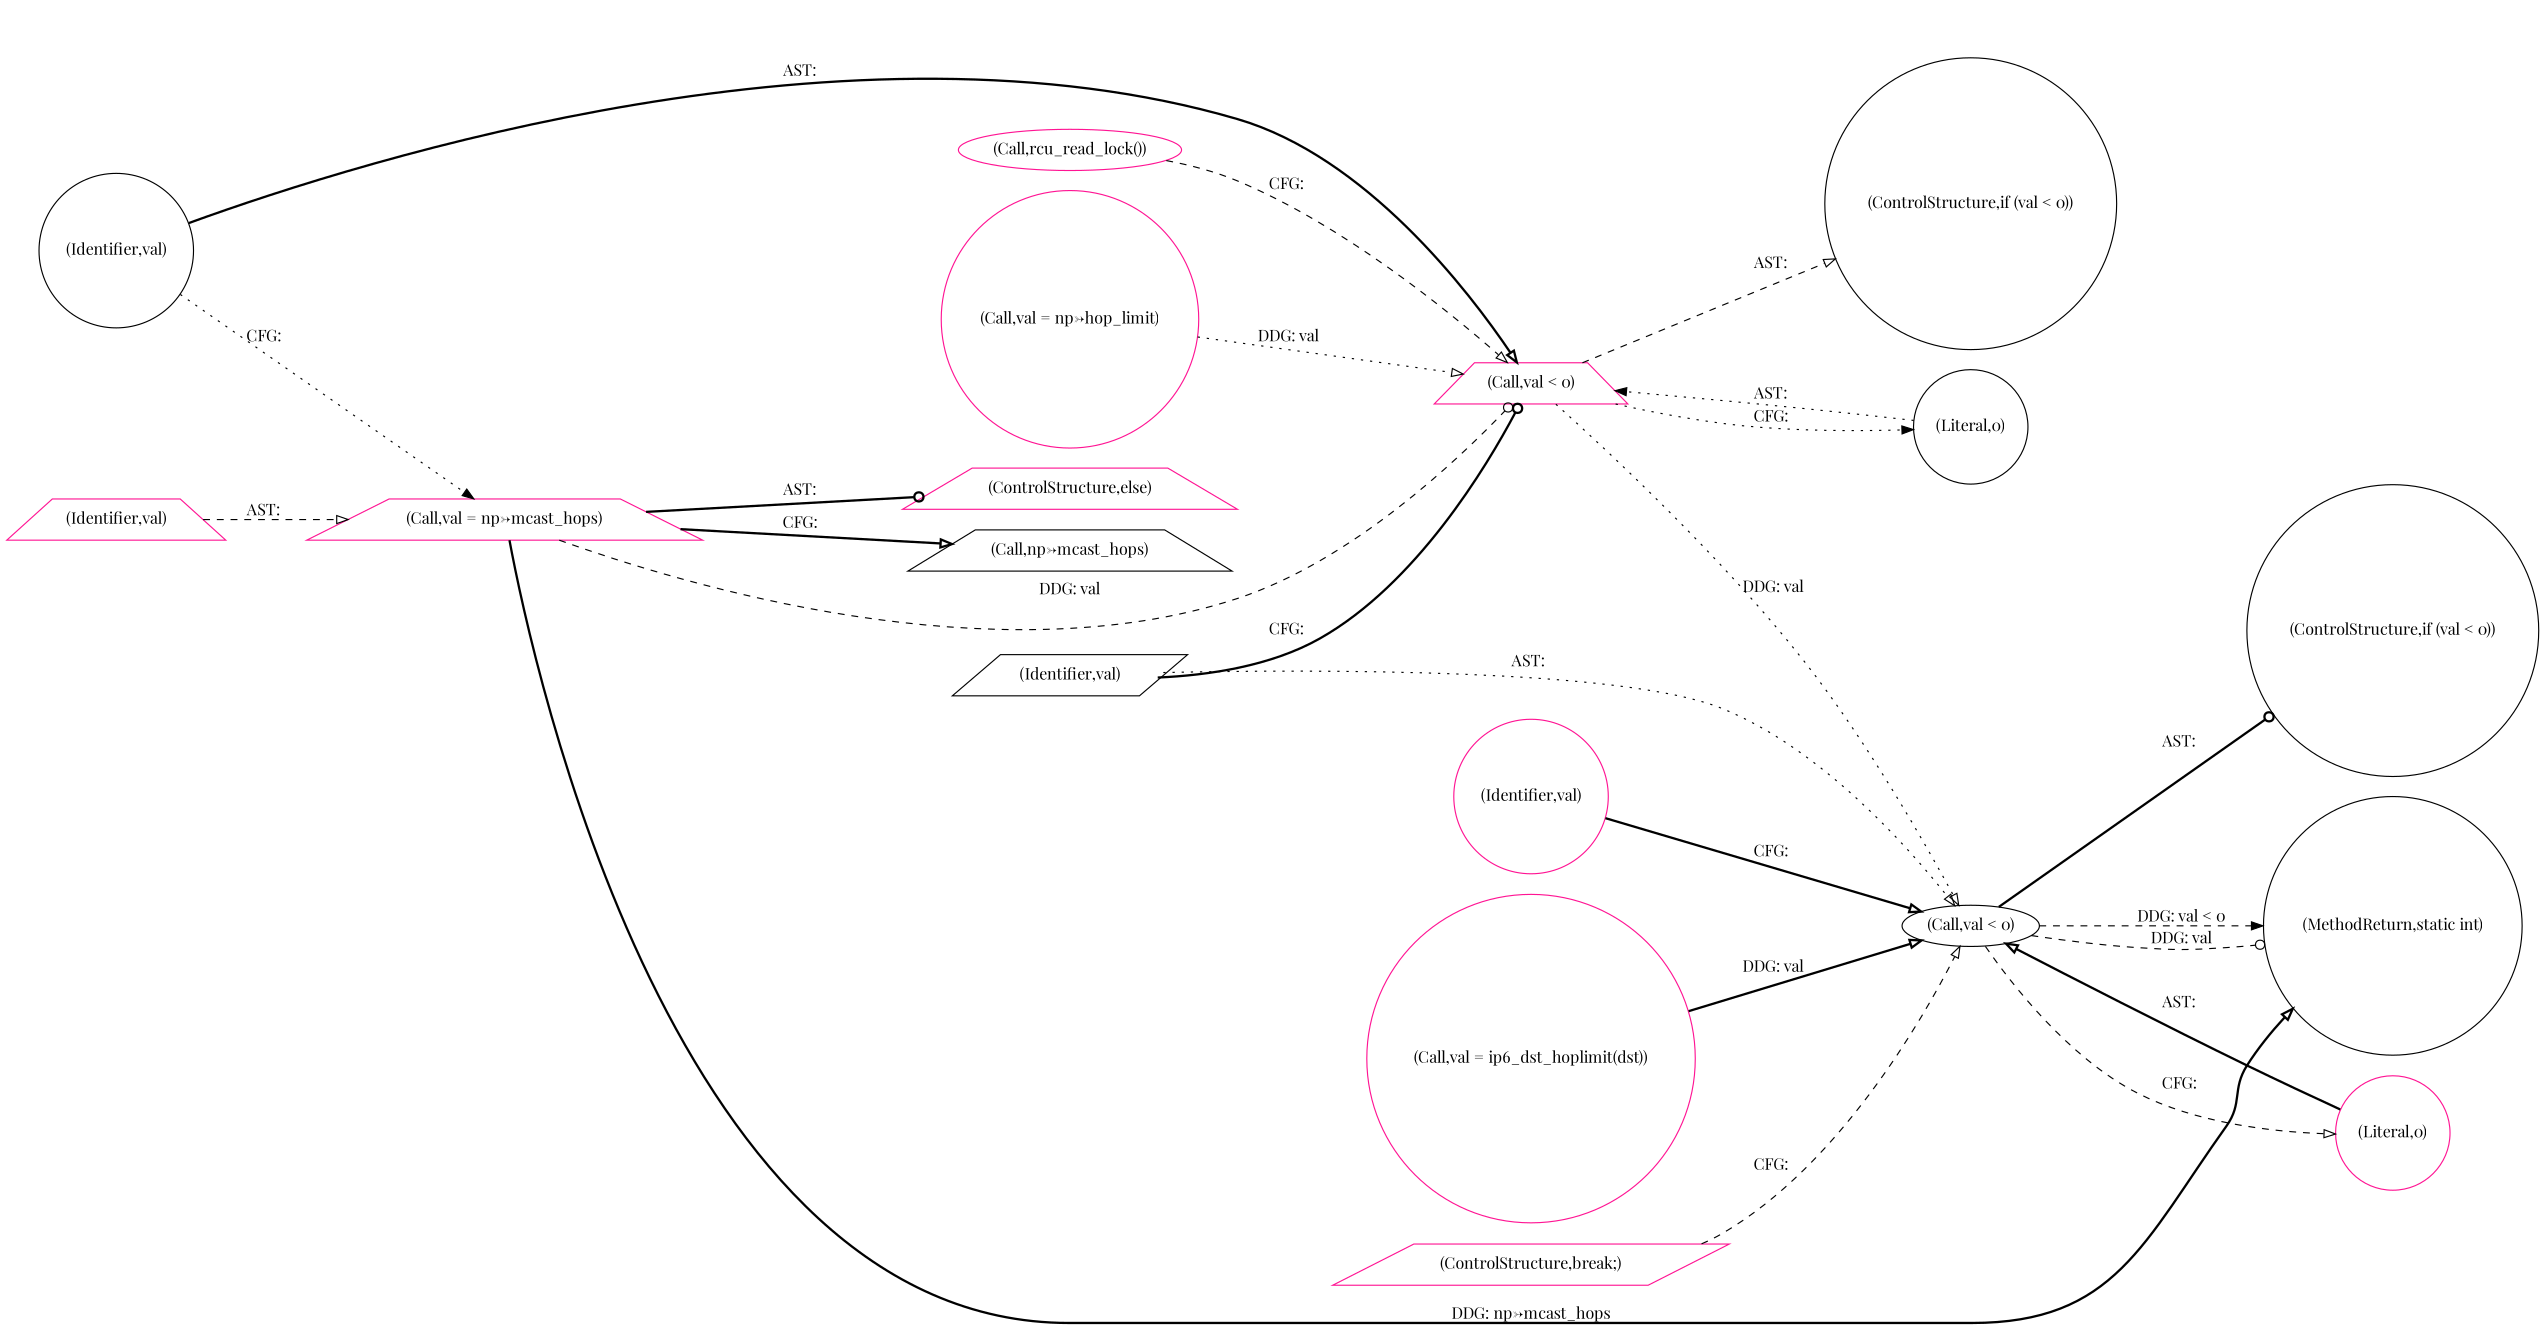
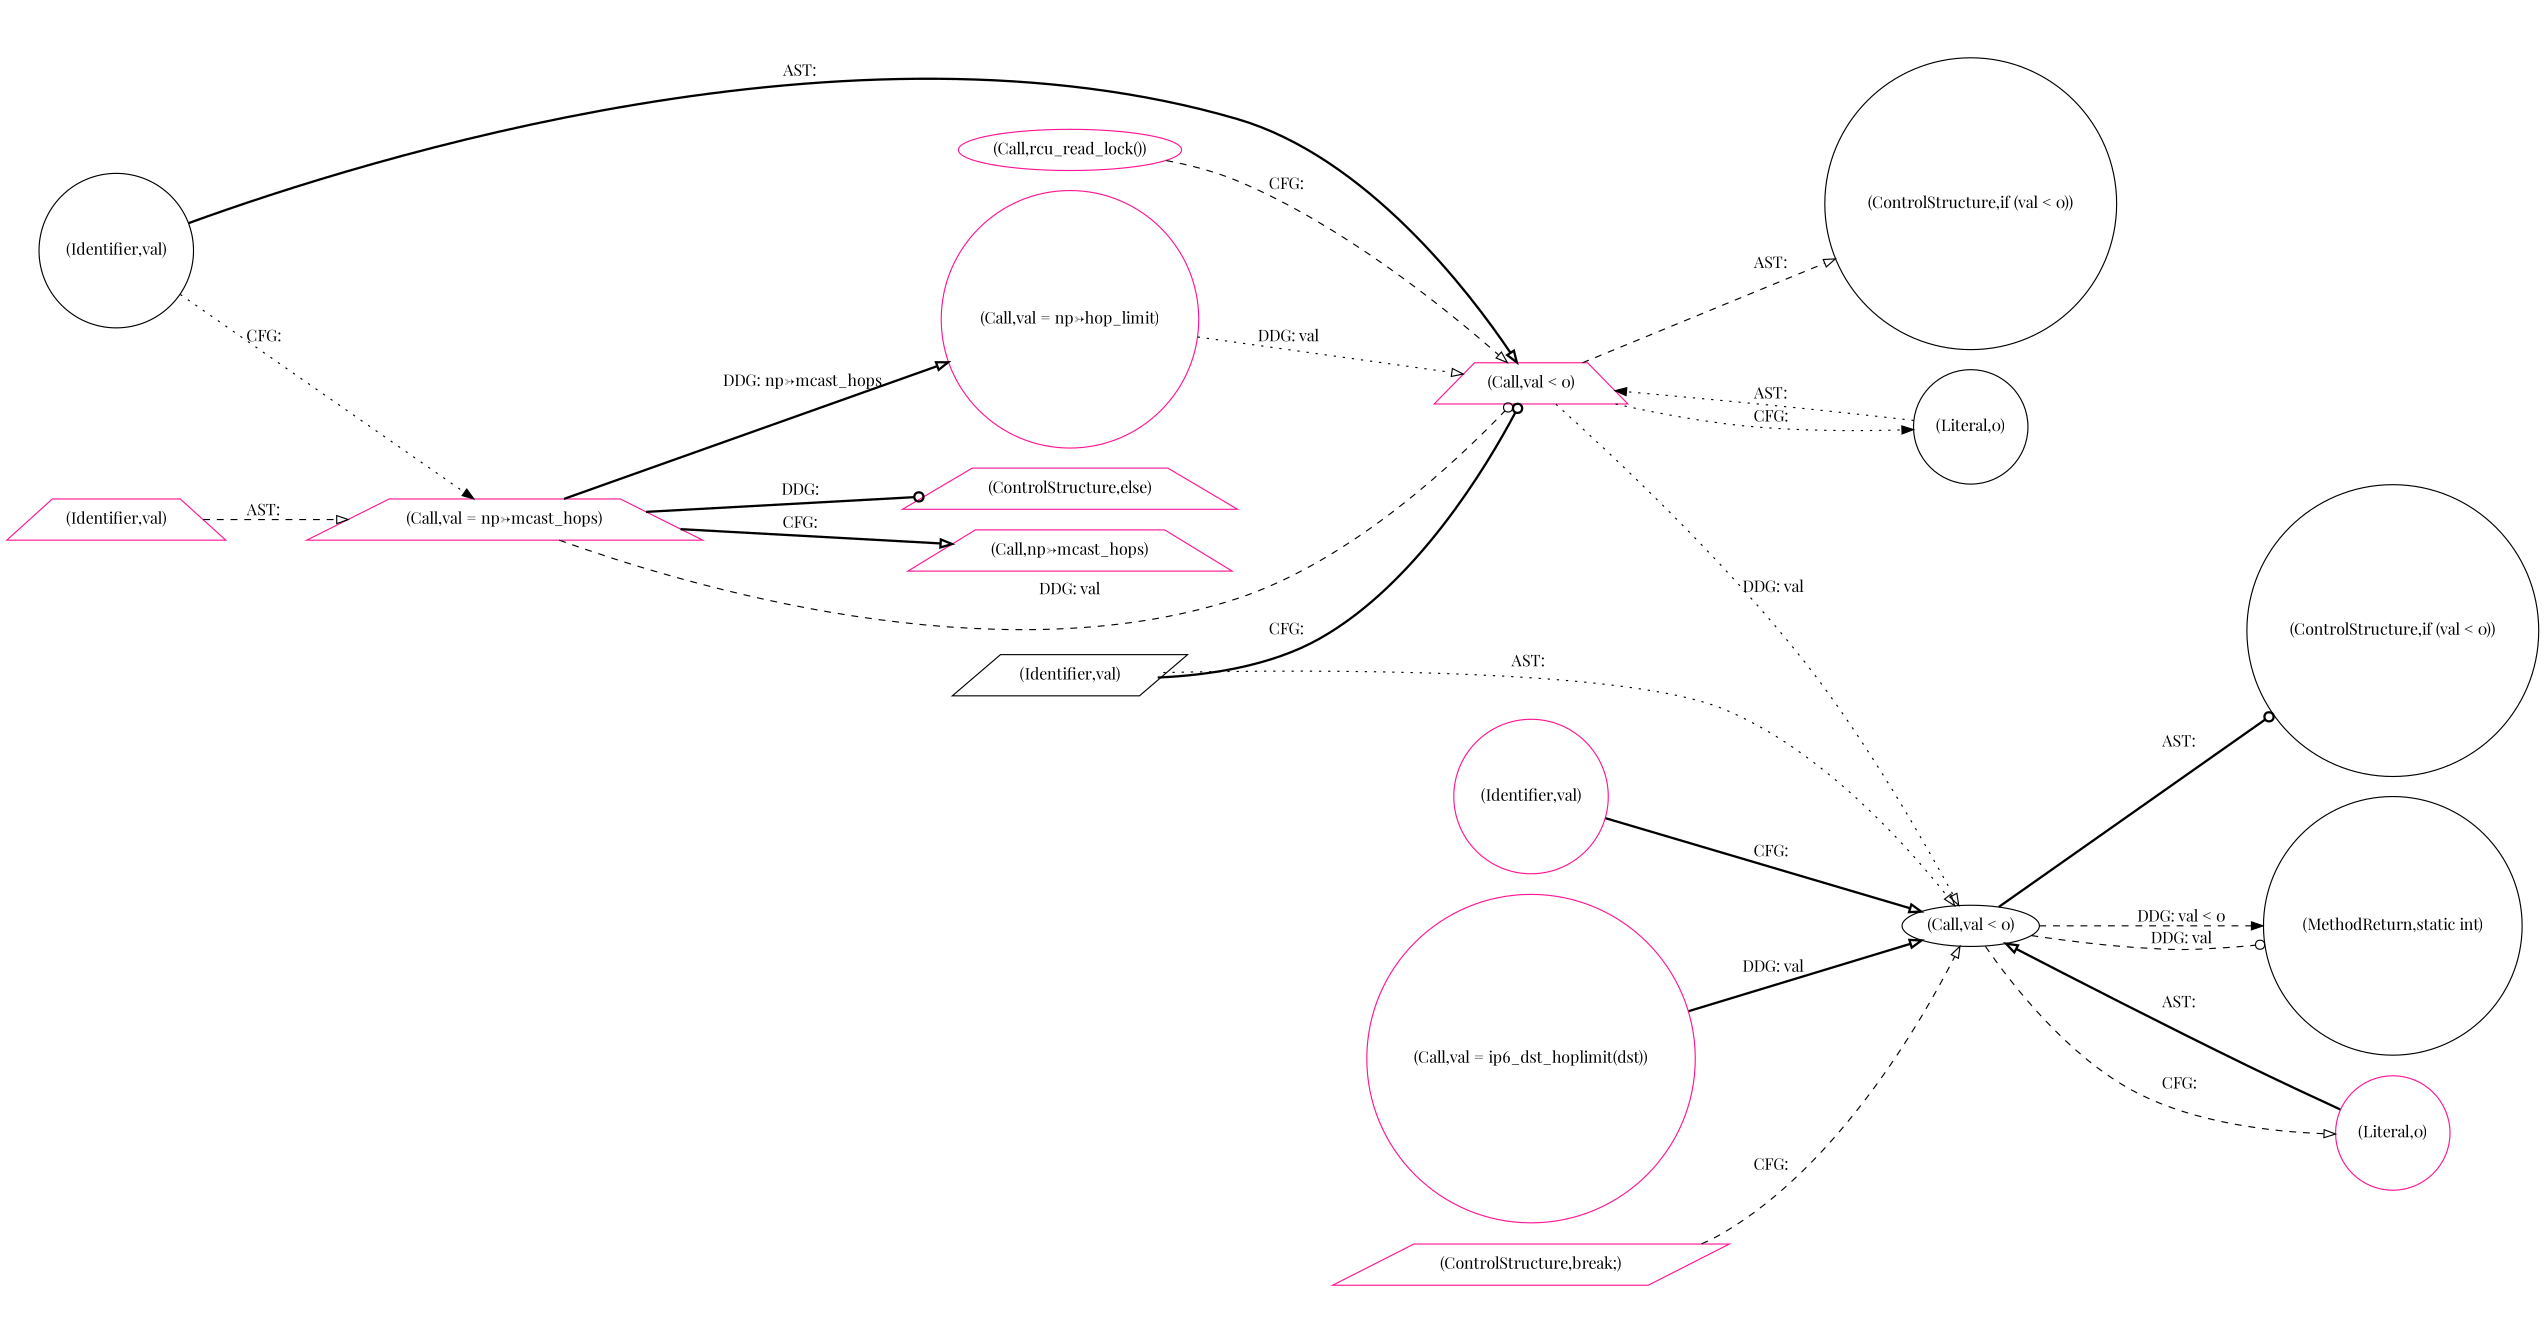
edge "(Call,val = np->mcast_hops)" -> "(ControlStructure,else)": label "AST: " -> "DDG: "
node "(Call,np->mcast_hops)": color black -> deeppink
edge "(Call,val = np->mcast_hops)" -> "(MethodReturn,static int)": now "(Call,val = np->mcast_hops)" -> "(Call,val = np->hop_limit)"
